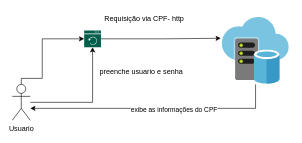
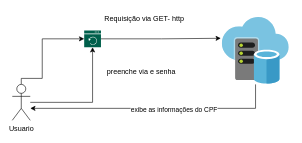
node "Requisição via CPF- http": label "Requisição via CPF- http" -> "Requisição via GET- http"
node "preenche usuario e senha": label "preenche usuario e senha" -> "preenche via e senha"
